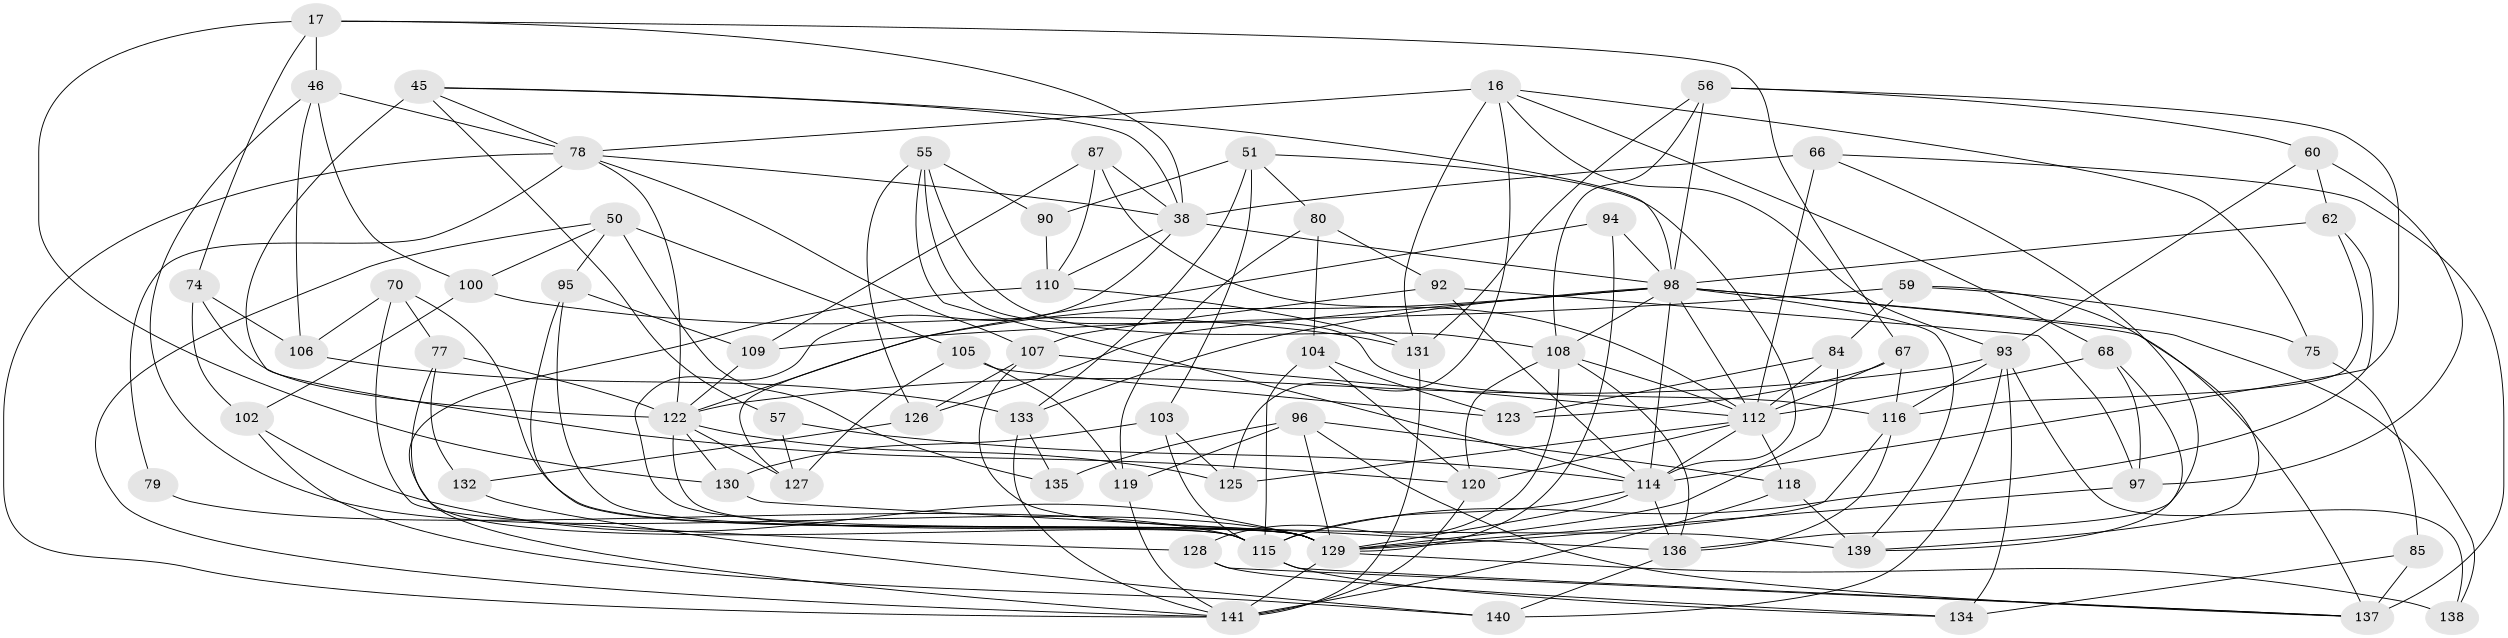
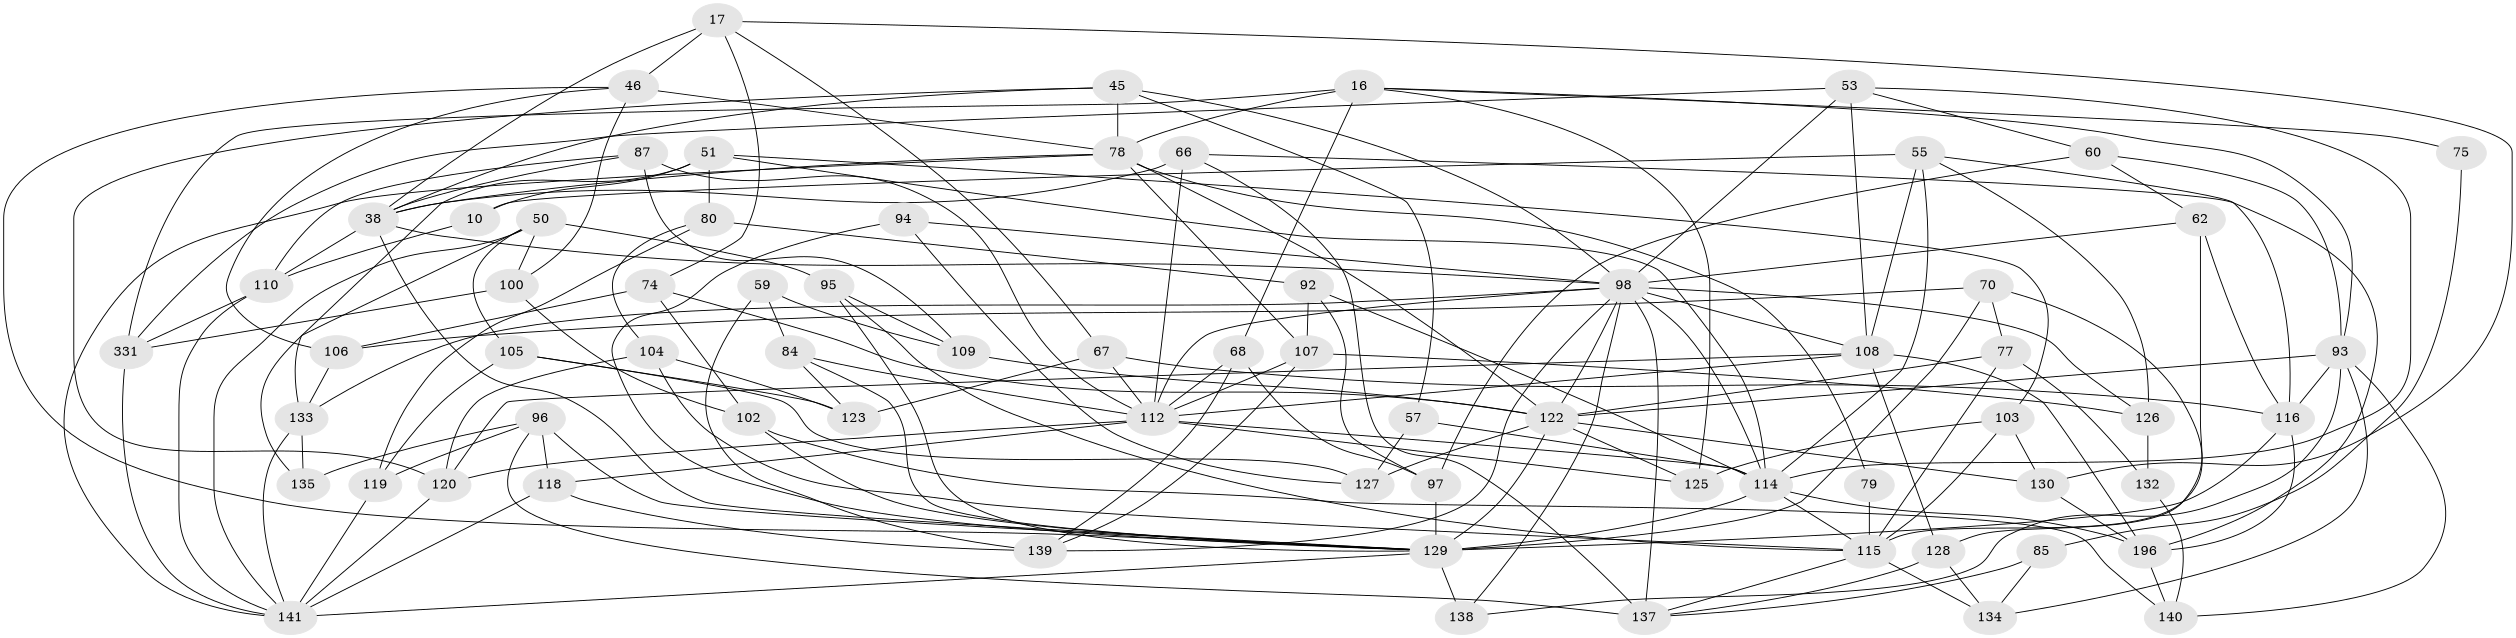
node "56": label "56" -> "53"
node "90": label "90" -> "10"
edge "59" -- "75": removed
node "131": label "131" -> "331"
node "136": label "136" -> "196"
